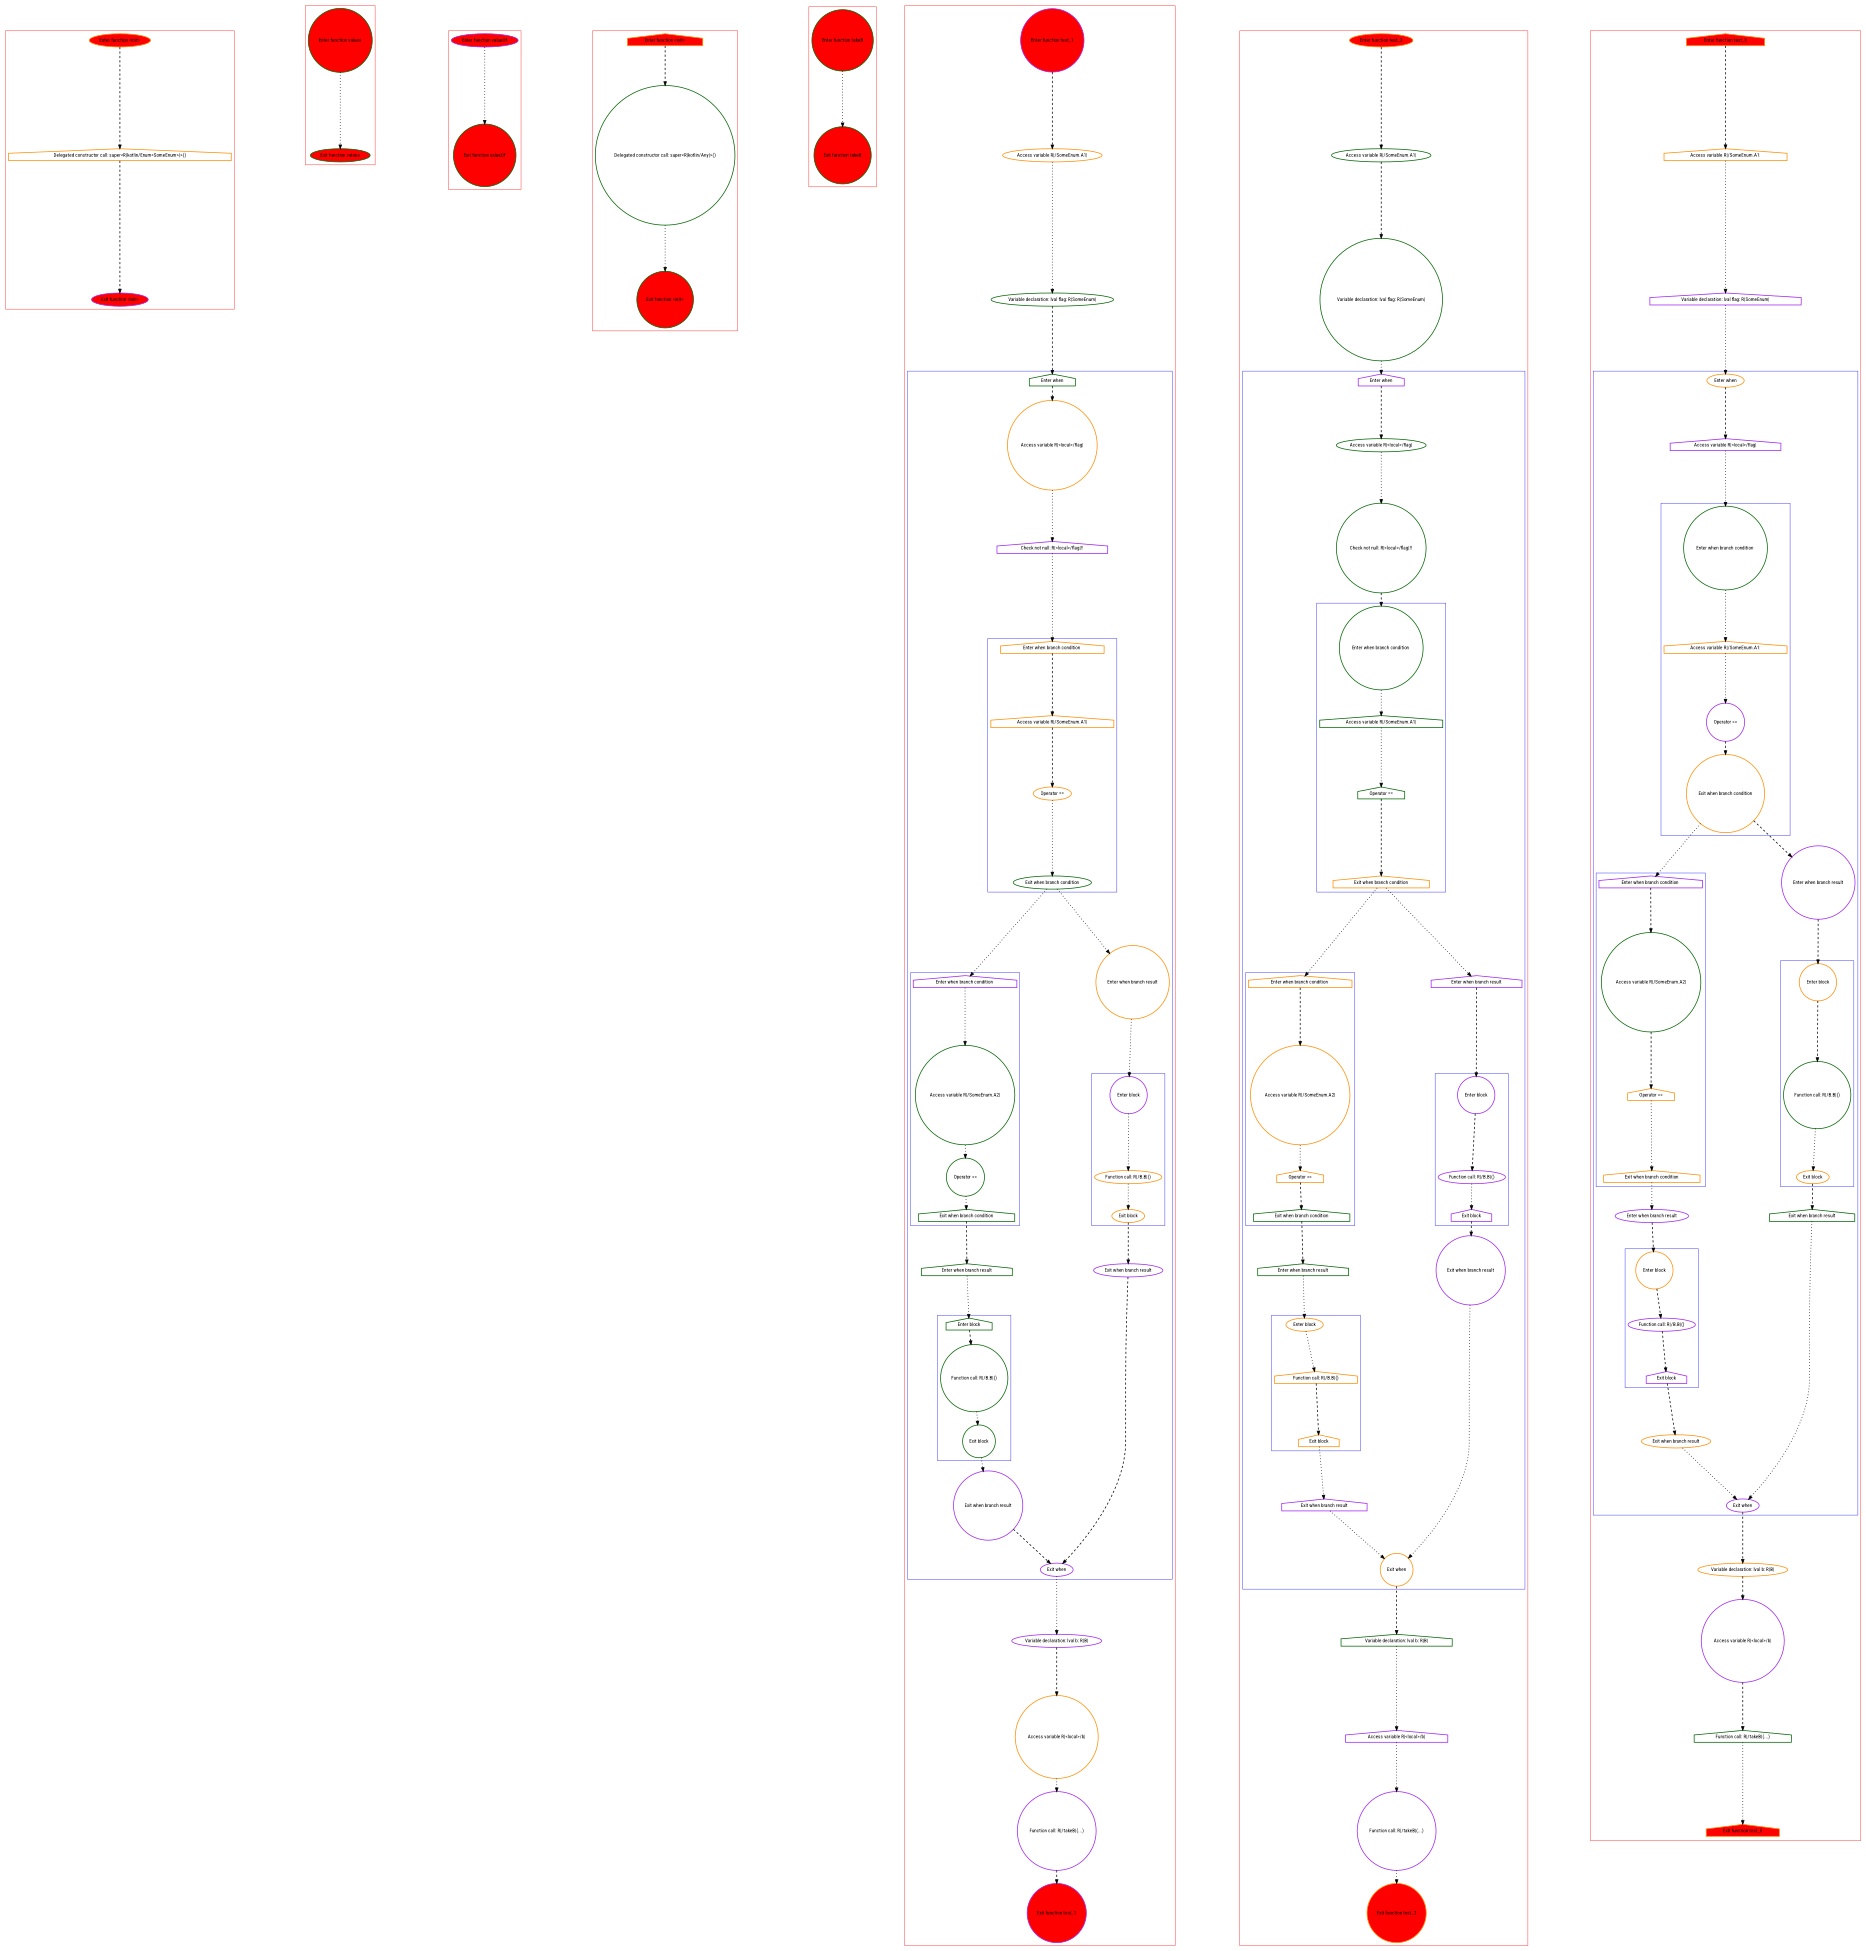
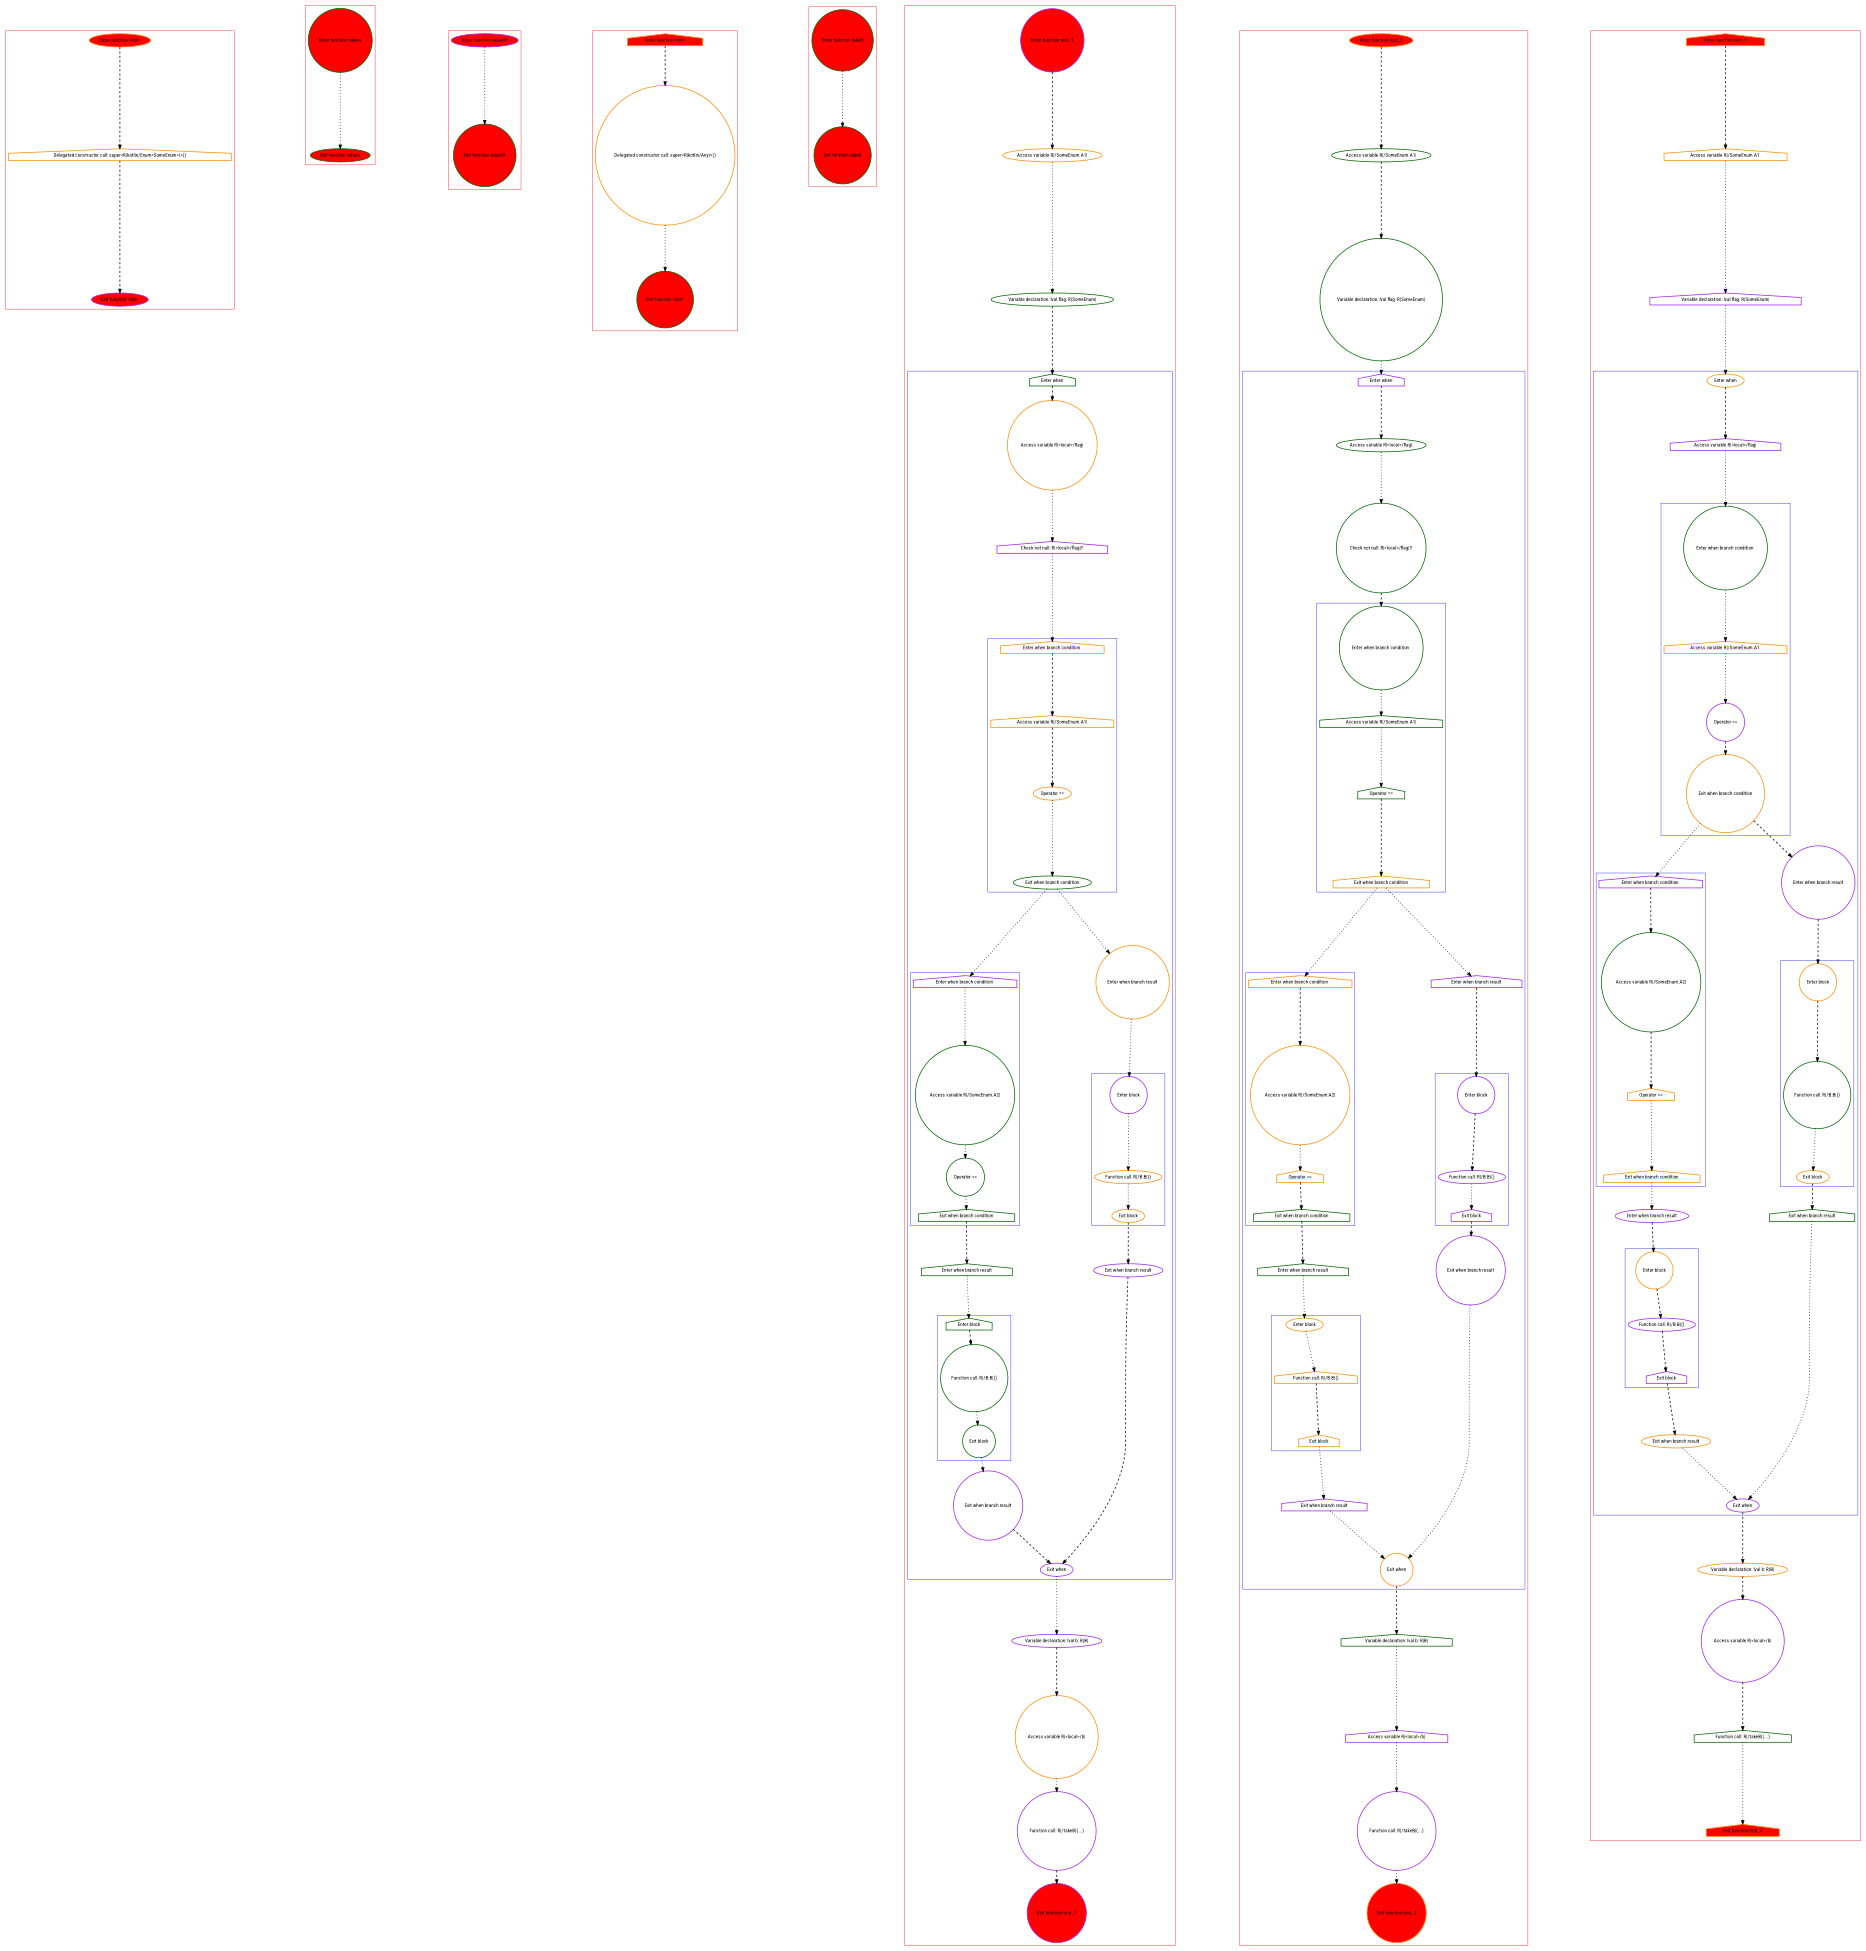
node "Delegated constructor call: super<R|kotlin/Any|>()": color darkgreen -> darkorange
